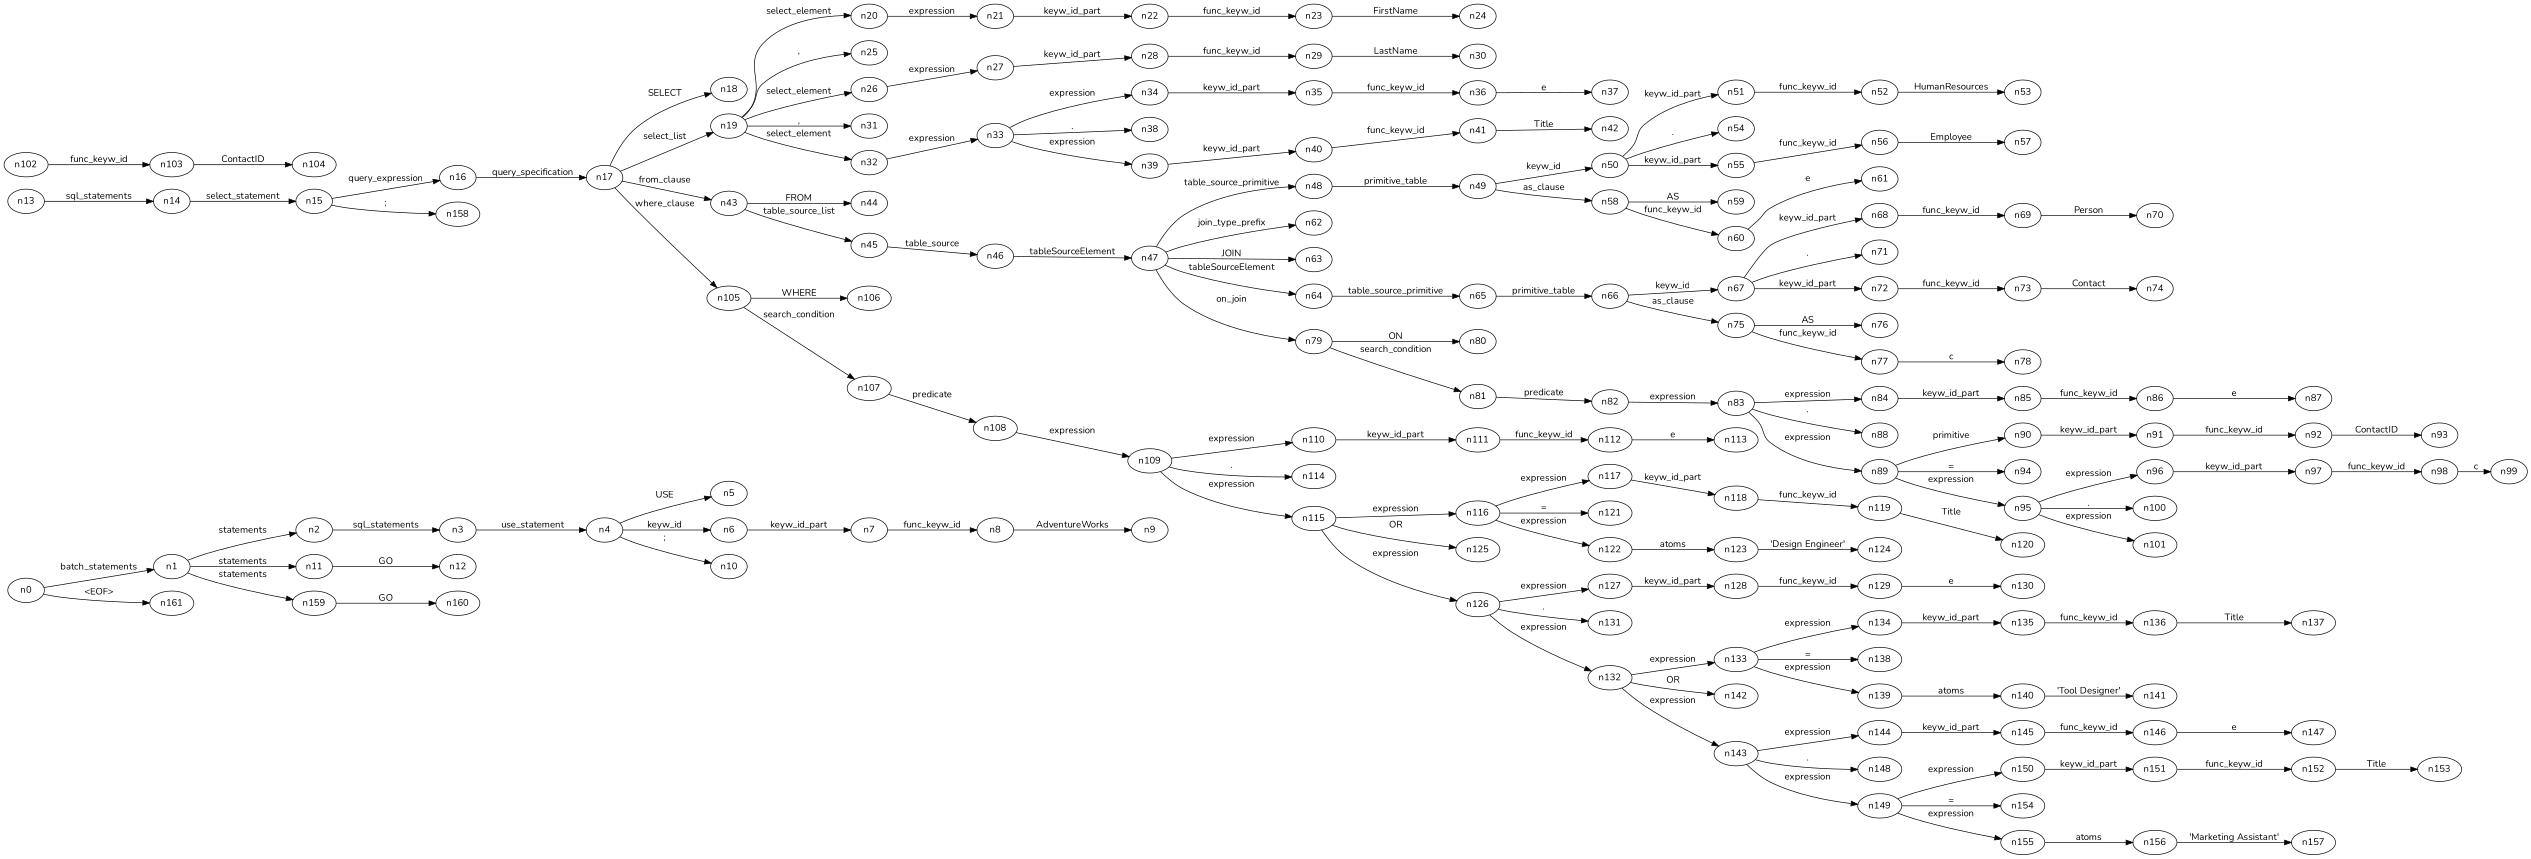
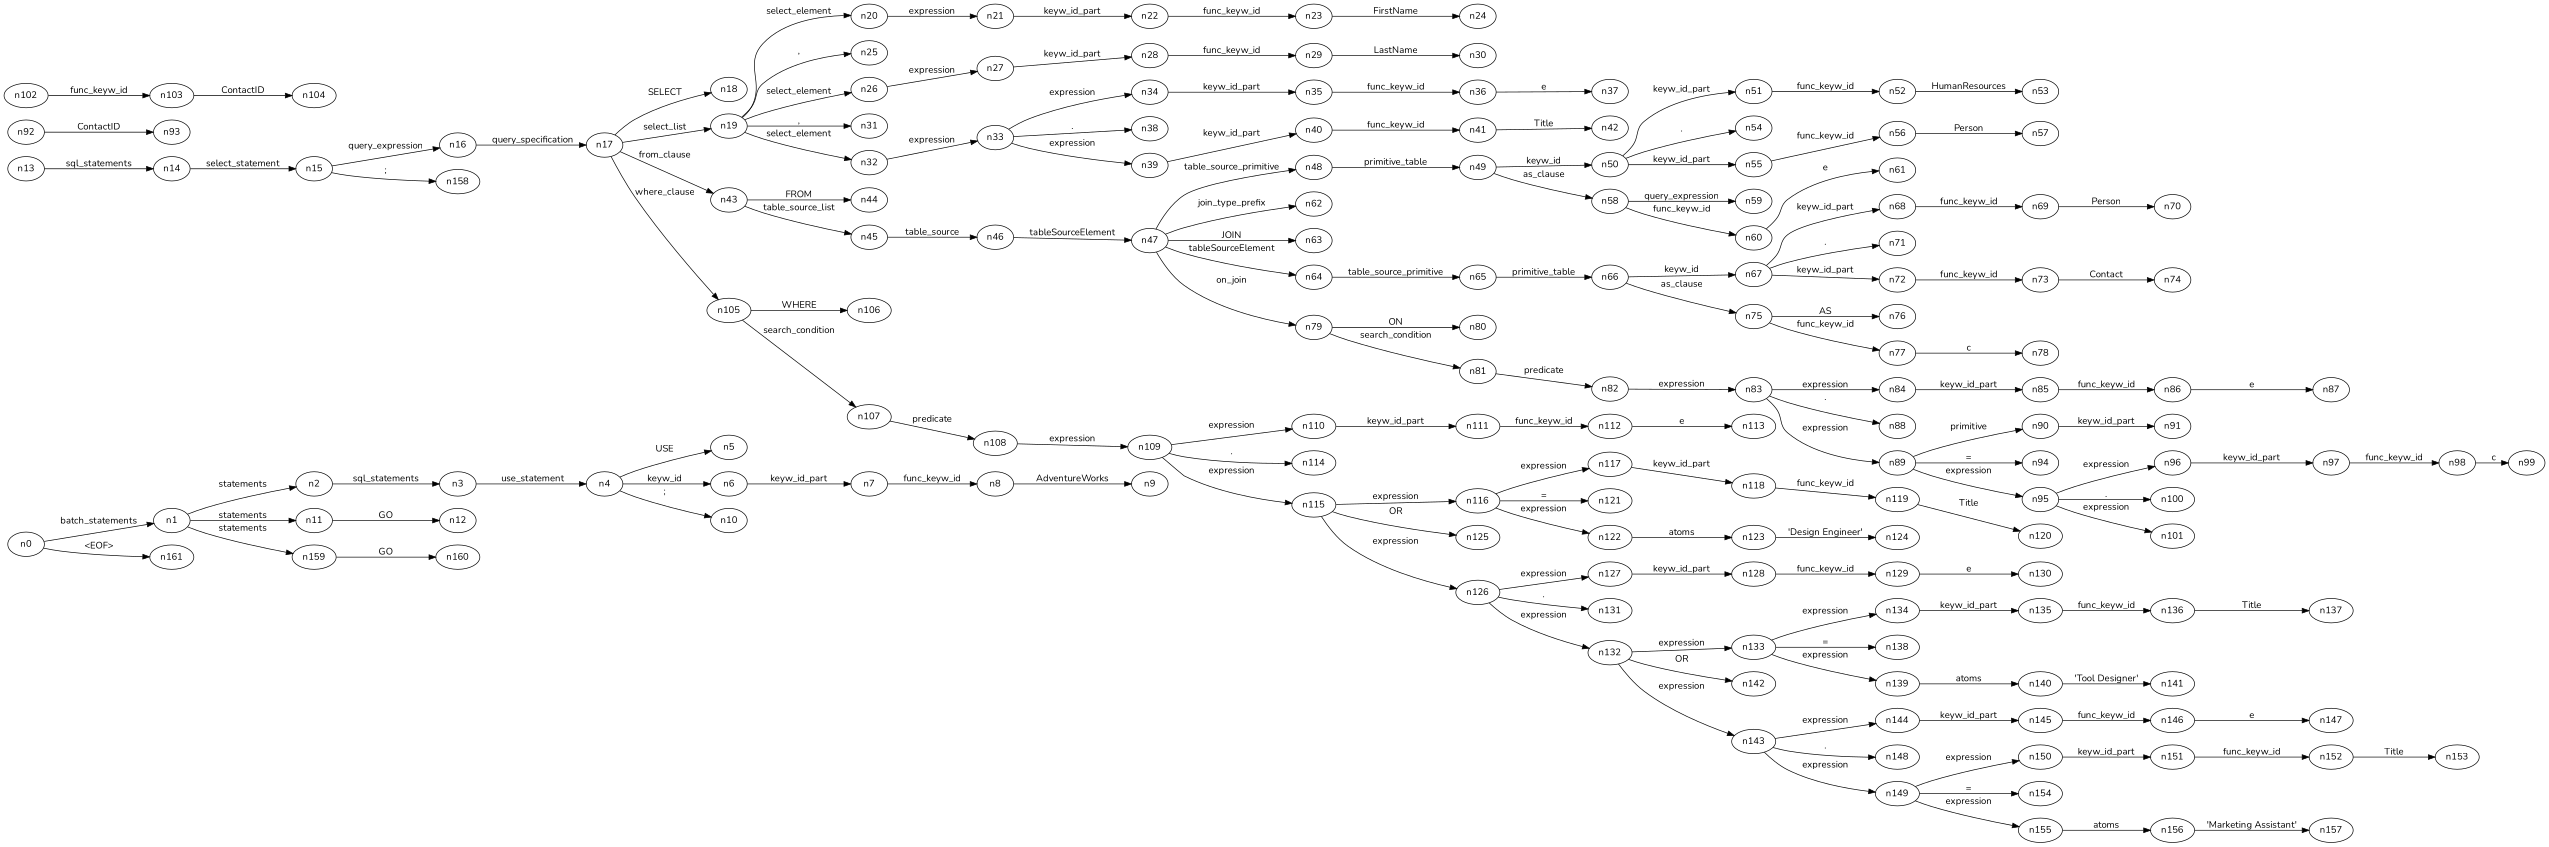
edge "n56" -> "n57": label "Employee" -> "Person"
edge "n58" -> "n59": label "AS" -> "query_expression"
edge "n91" -> "n92": removed, label "func_keyw_id"
